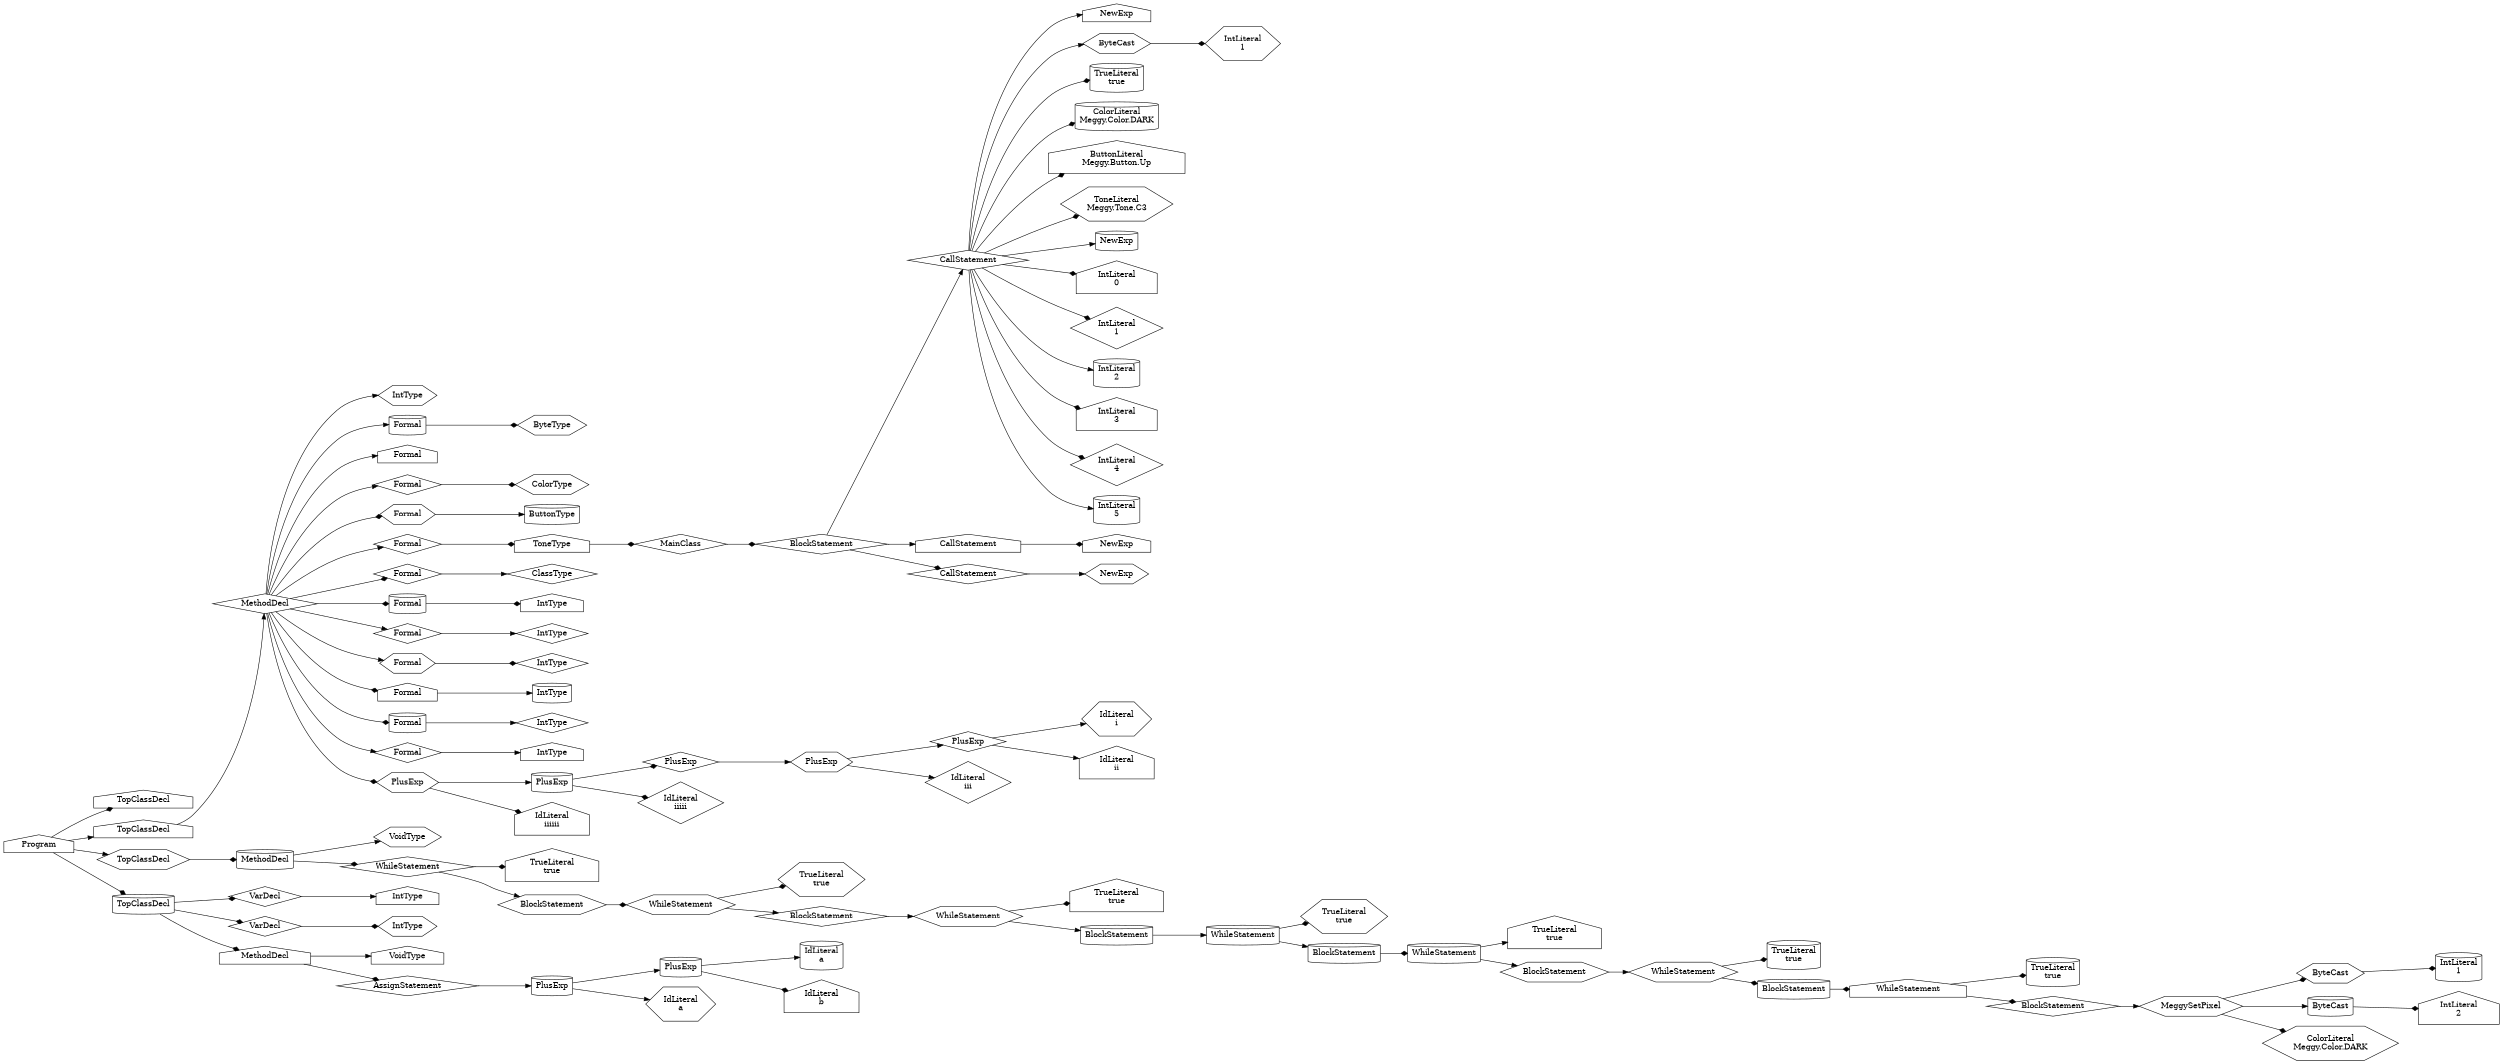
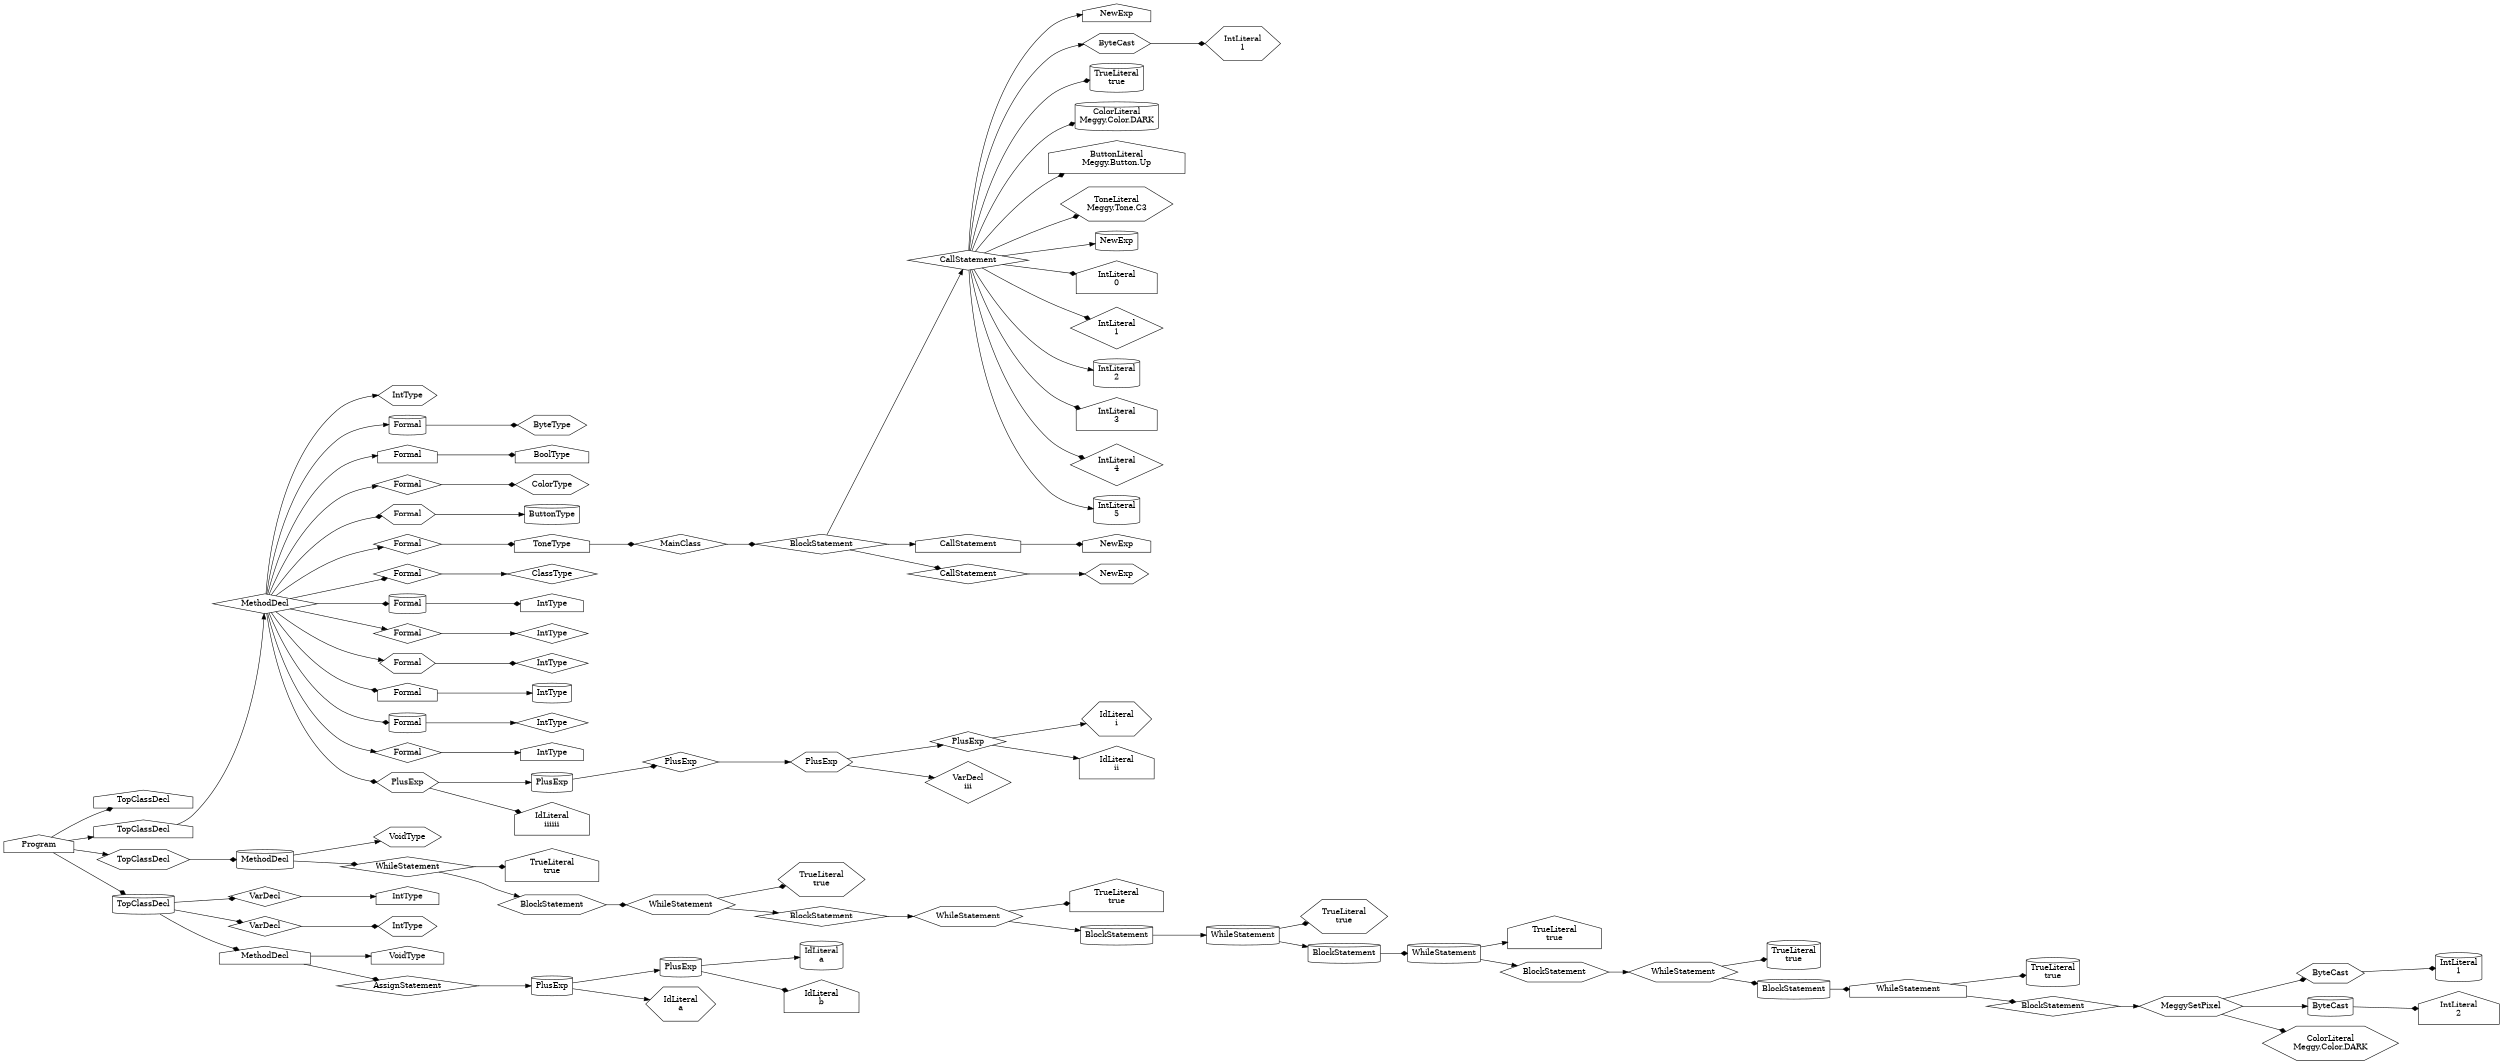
node "BoolType": added
node "IdLiteral iii": label "IdLiteral iii" -> "VarDecl iii"
node "IdLiteral iiiii": removed
